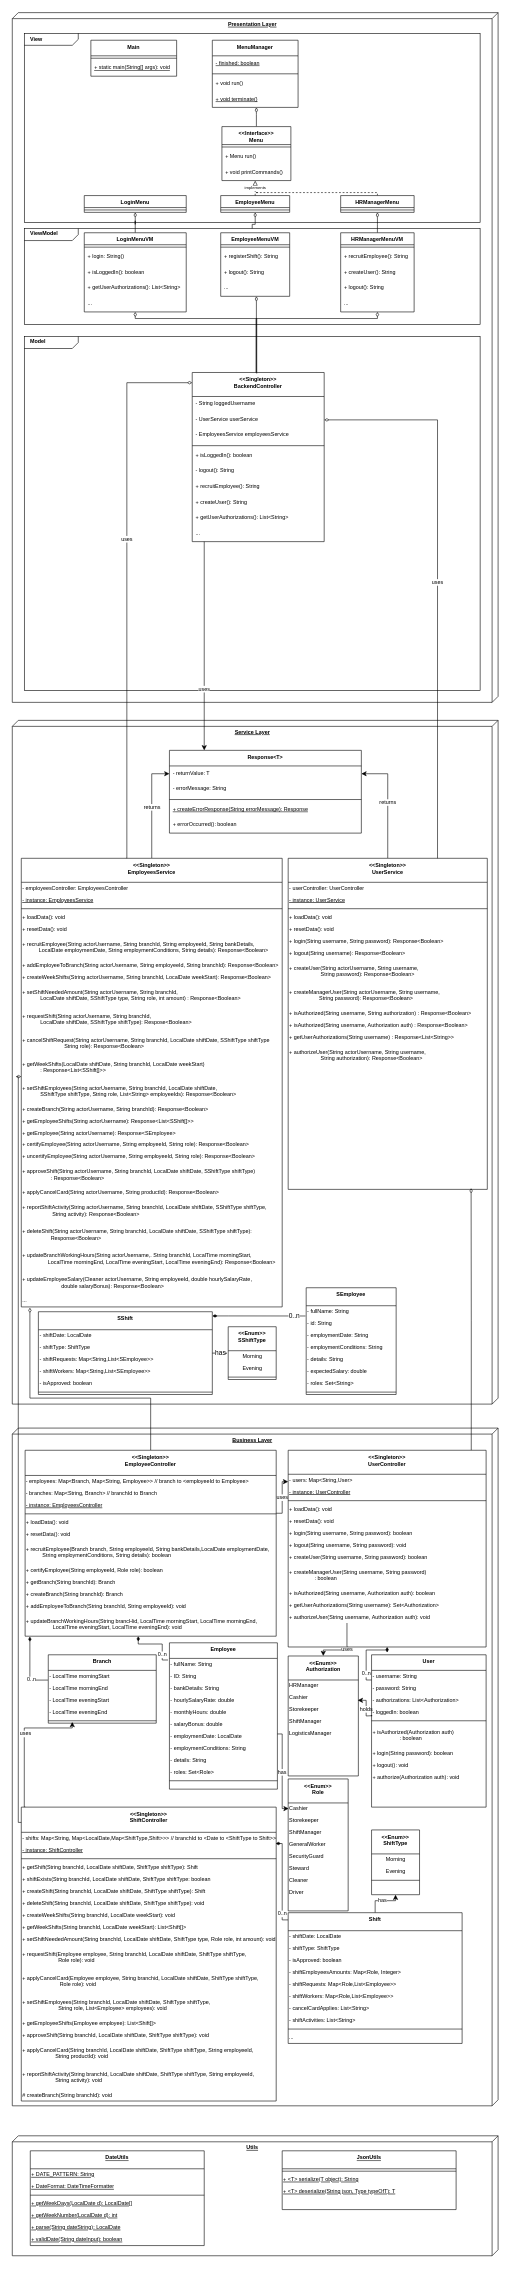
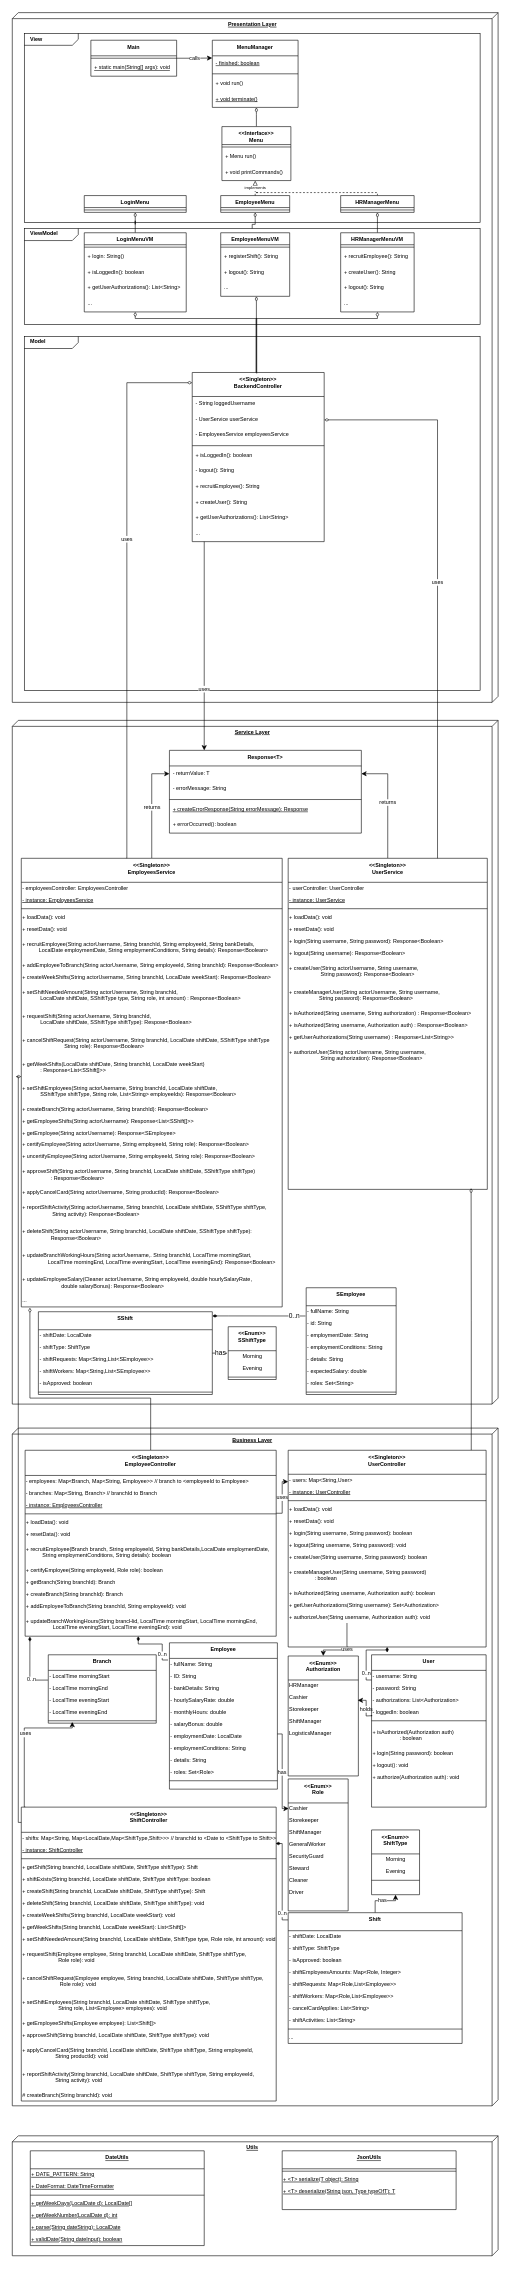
edge "Main" -> "- finished: boolean": added, label "calls"
node "+ applyCancelCard(Employee employee, String branchid, LocalDate shiftDate, ShiftType shiftType, Role role): void": label "+ applyCancelCard(Employee employee, String branchid, LocalDate shiftDate, ShiftType shiftType, Role role): void" -> "+ cancelShiftRequest(Employee employee, String branchid, LocalDate shiftDate, ShiftType shiftType, Role role): void"
